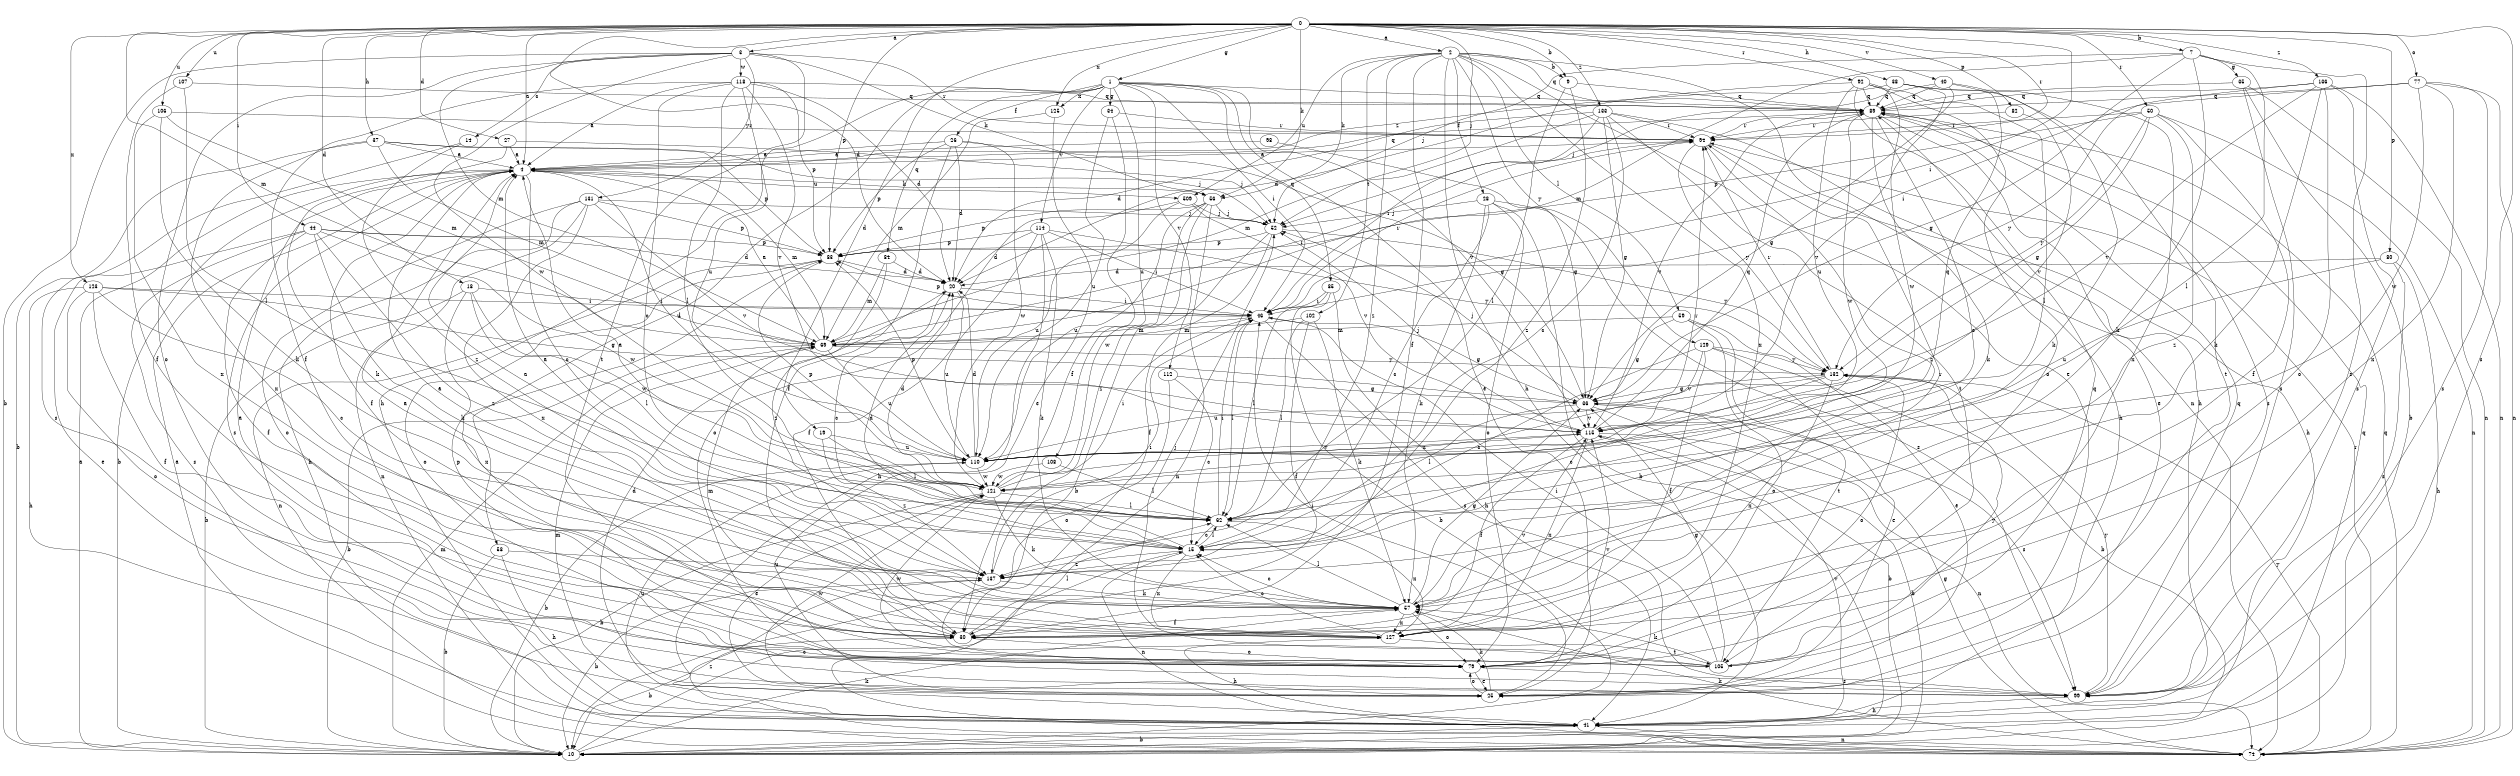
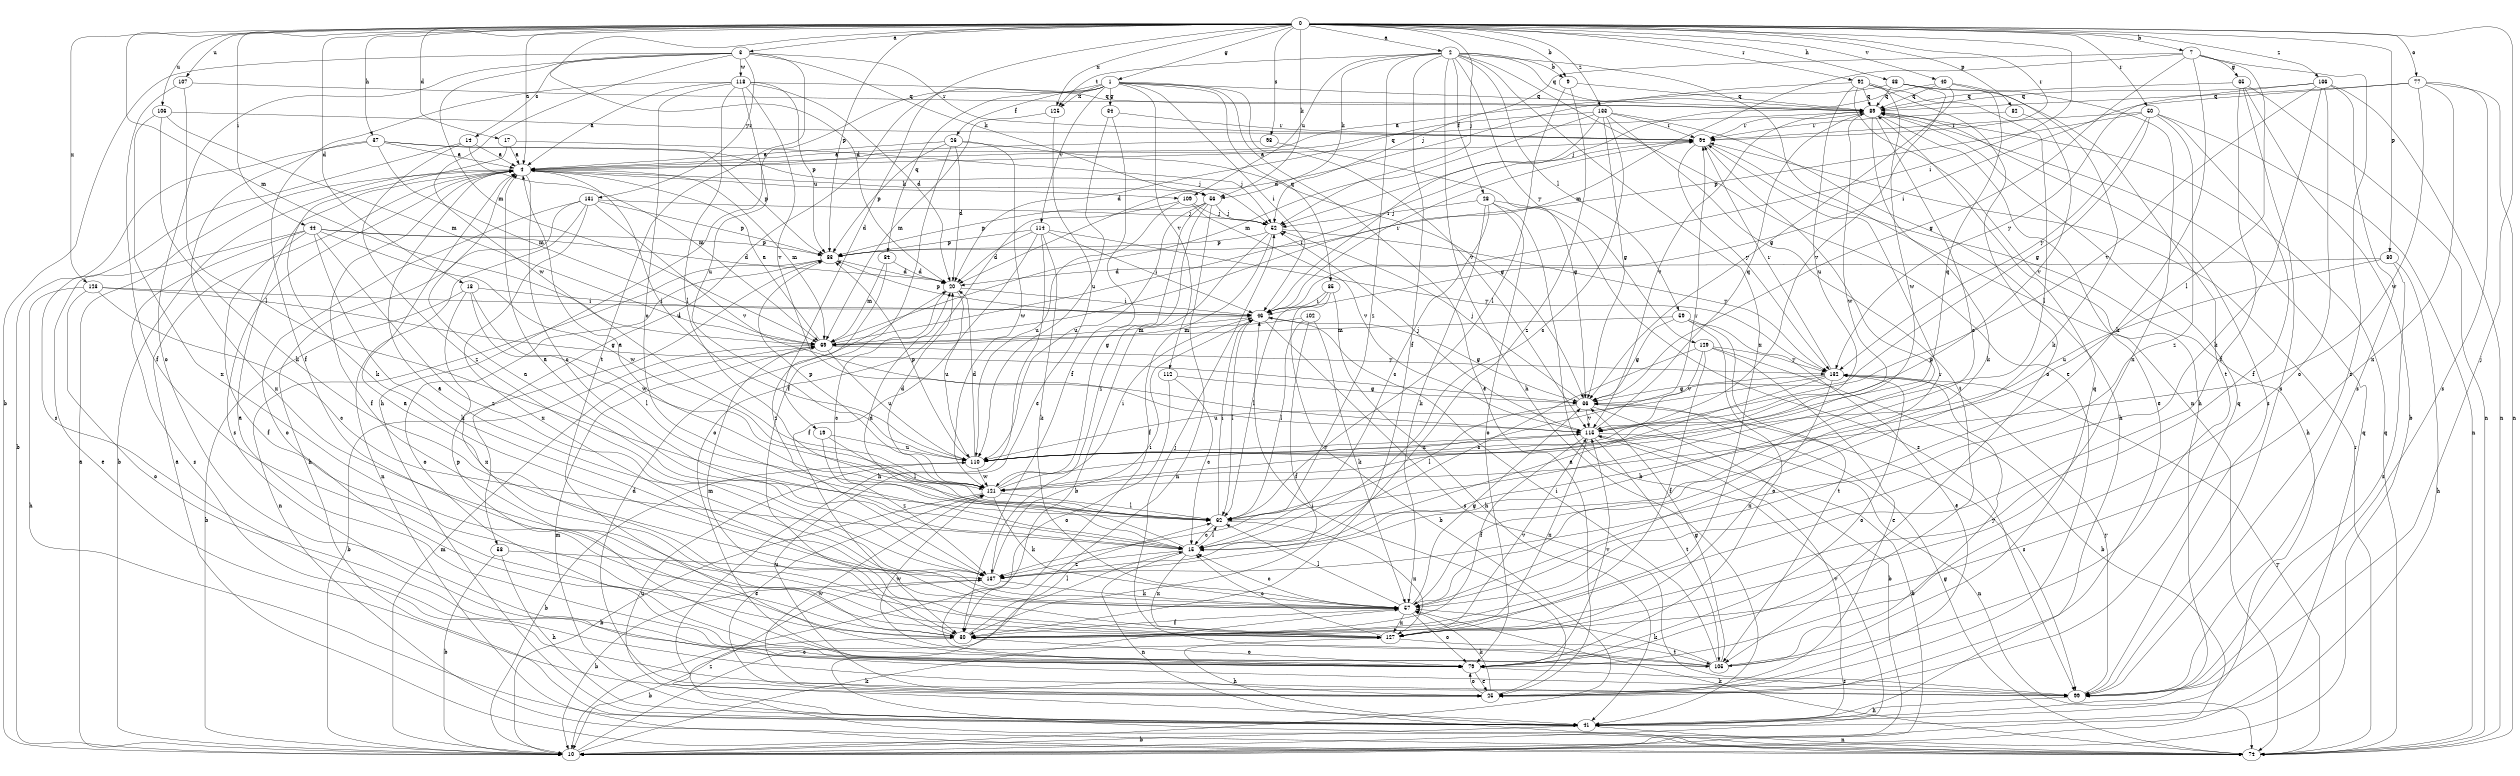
edge "0" -> "98": added, label "s"
edge "38" -> "4": label "z" -> "a"
node "27": label "27" -> "17"
edge "2" -> "102": now "2" -> "125"
edge "14" -> "4": added, label "a"
node "509": label "509" -> "109"
edge "14" -> "69": added, label "m"
edge "56" -> "121": label "w" -> "g"
edge "94" -> "137": label "z" -> "p"
edge "0" -> "99": label "s" -> "j"
node "108": removed
edge "132" -> "15": label "c" -> "a"
edge "115" -> "105": added, label "t"
edge "123" -> "30": now "35" -> "30"
